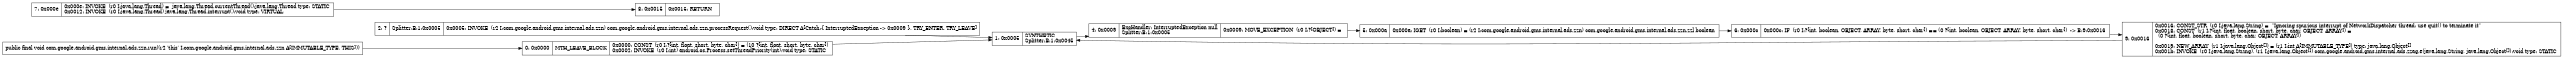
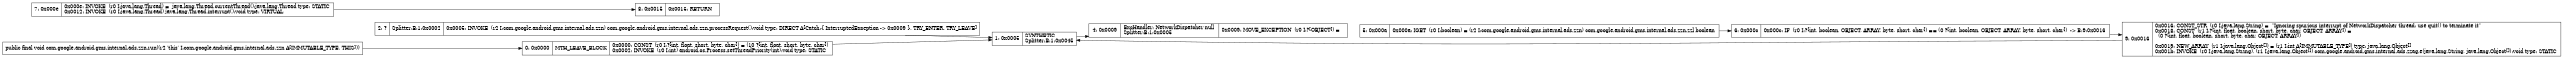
node "4: 0x0009": text "ExcHandler: InterruptedException null" -> "ExcHandler: NetworkDispatcher null"
node "2: ?": text "Splitter:B:1:0x0005" -> "Splitter:B:1:0x0002"
edge "4: 0x0009" -> "5: 0x000a": removed
